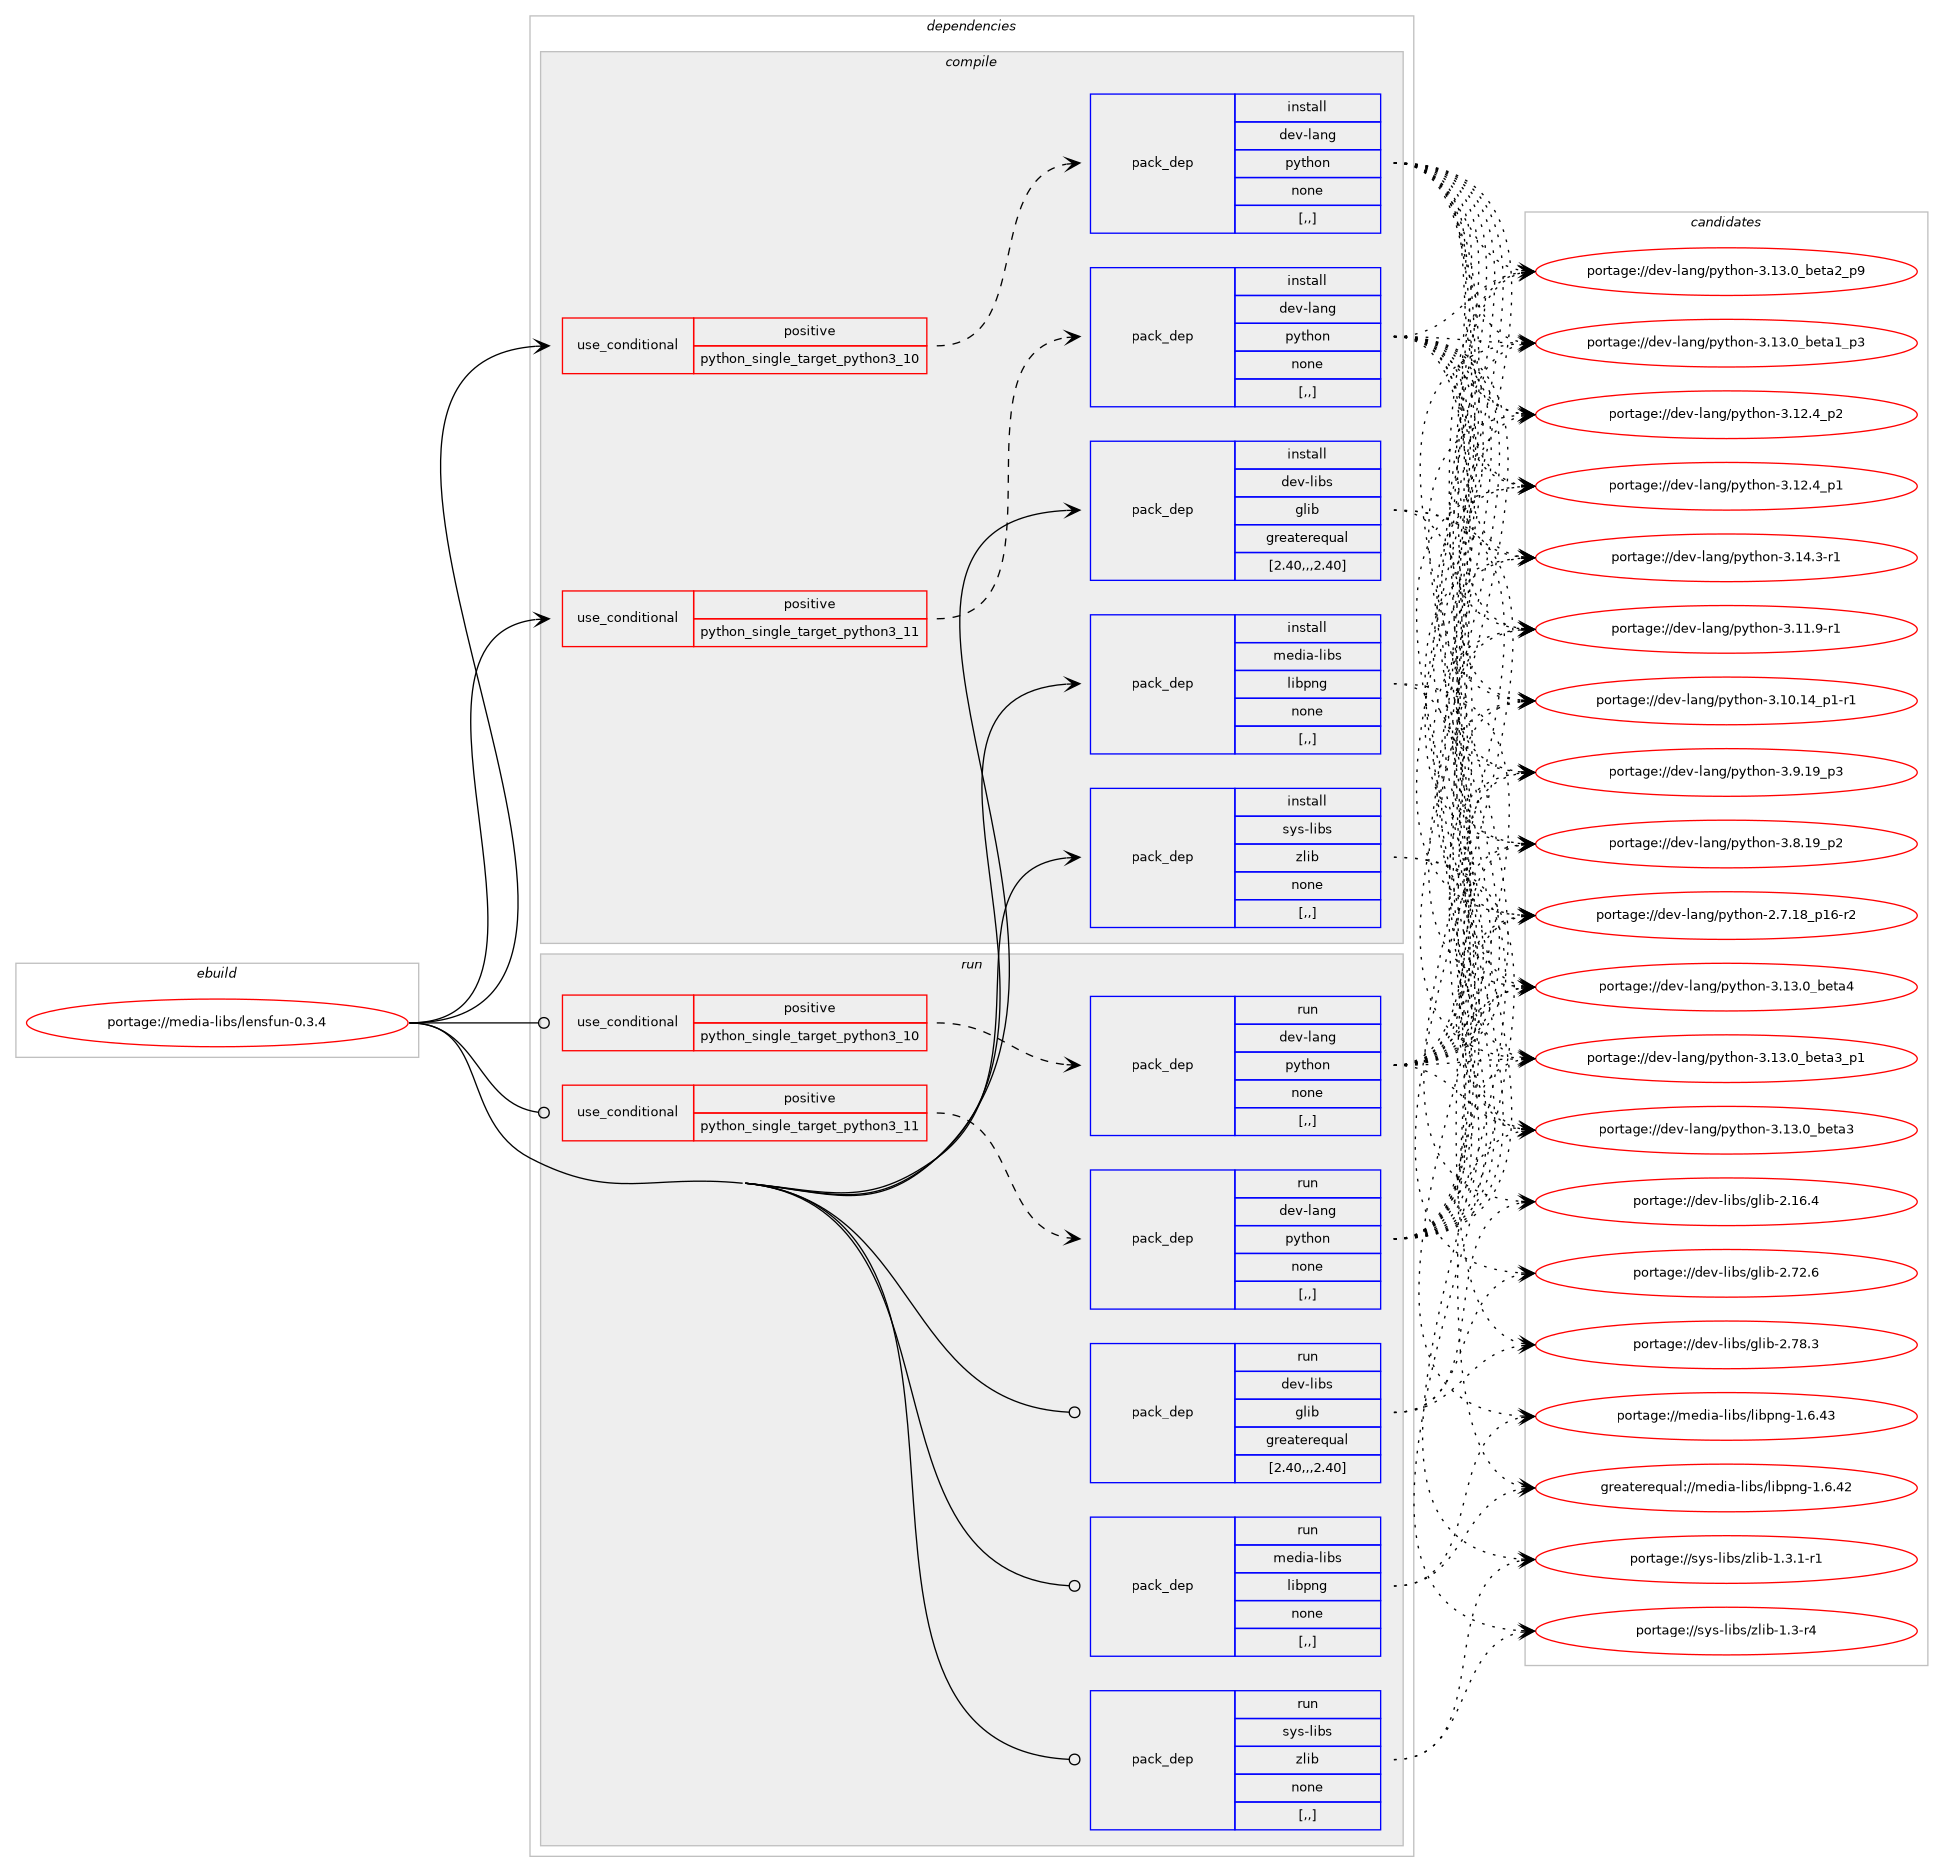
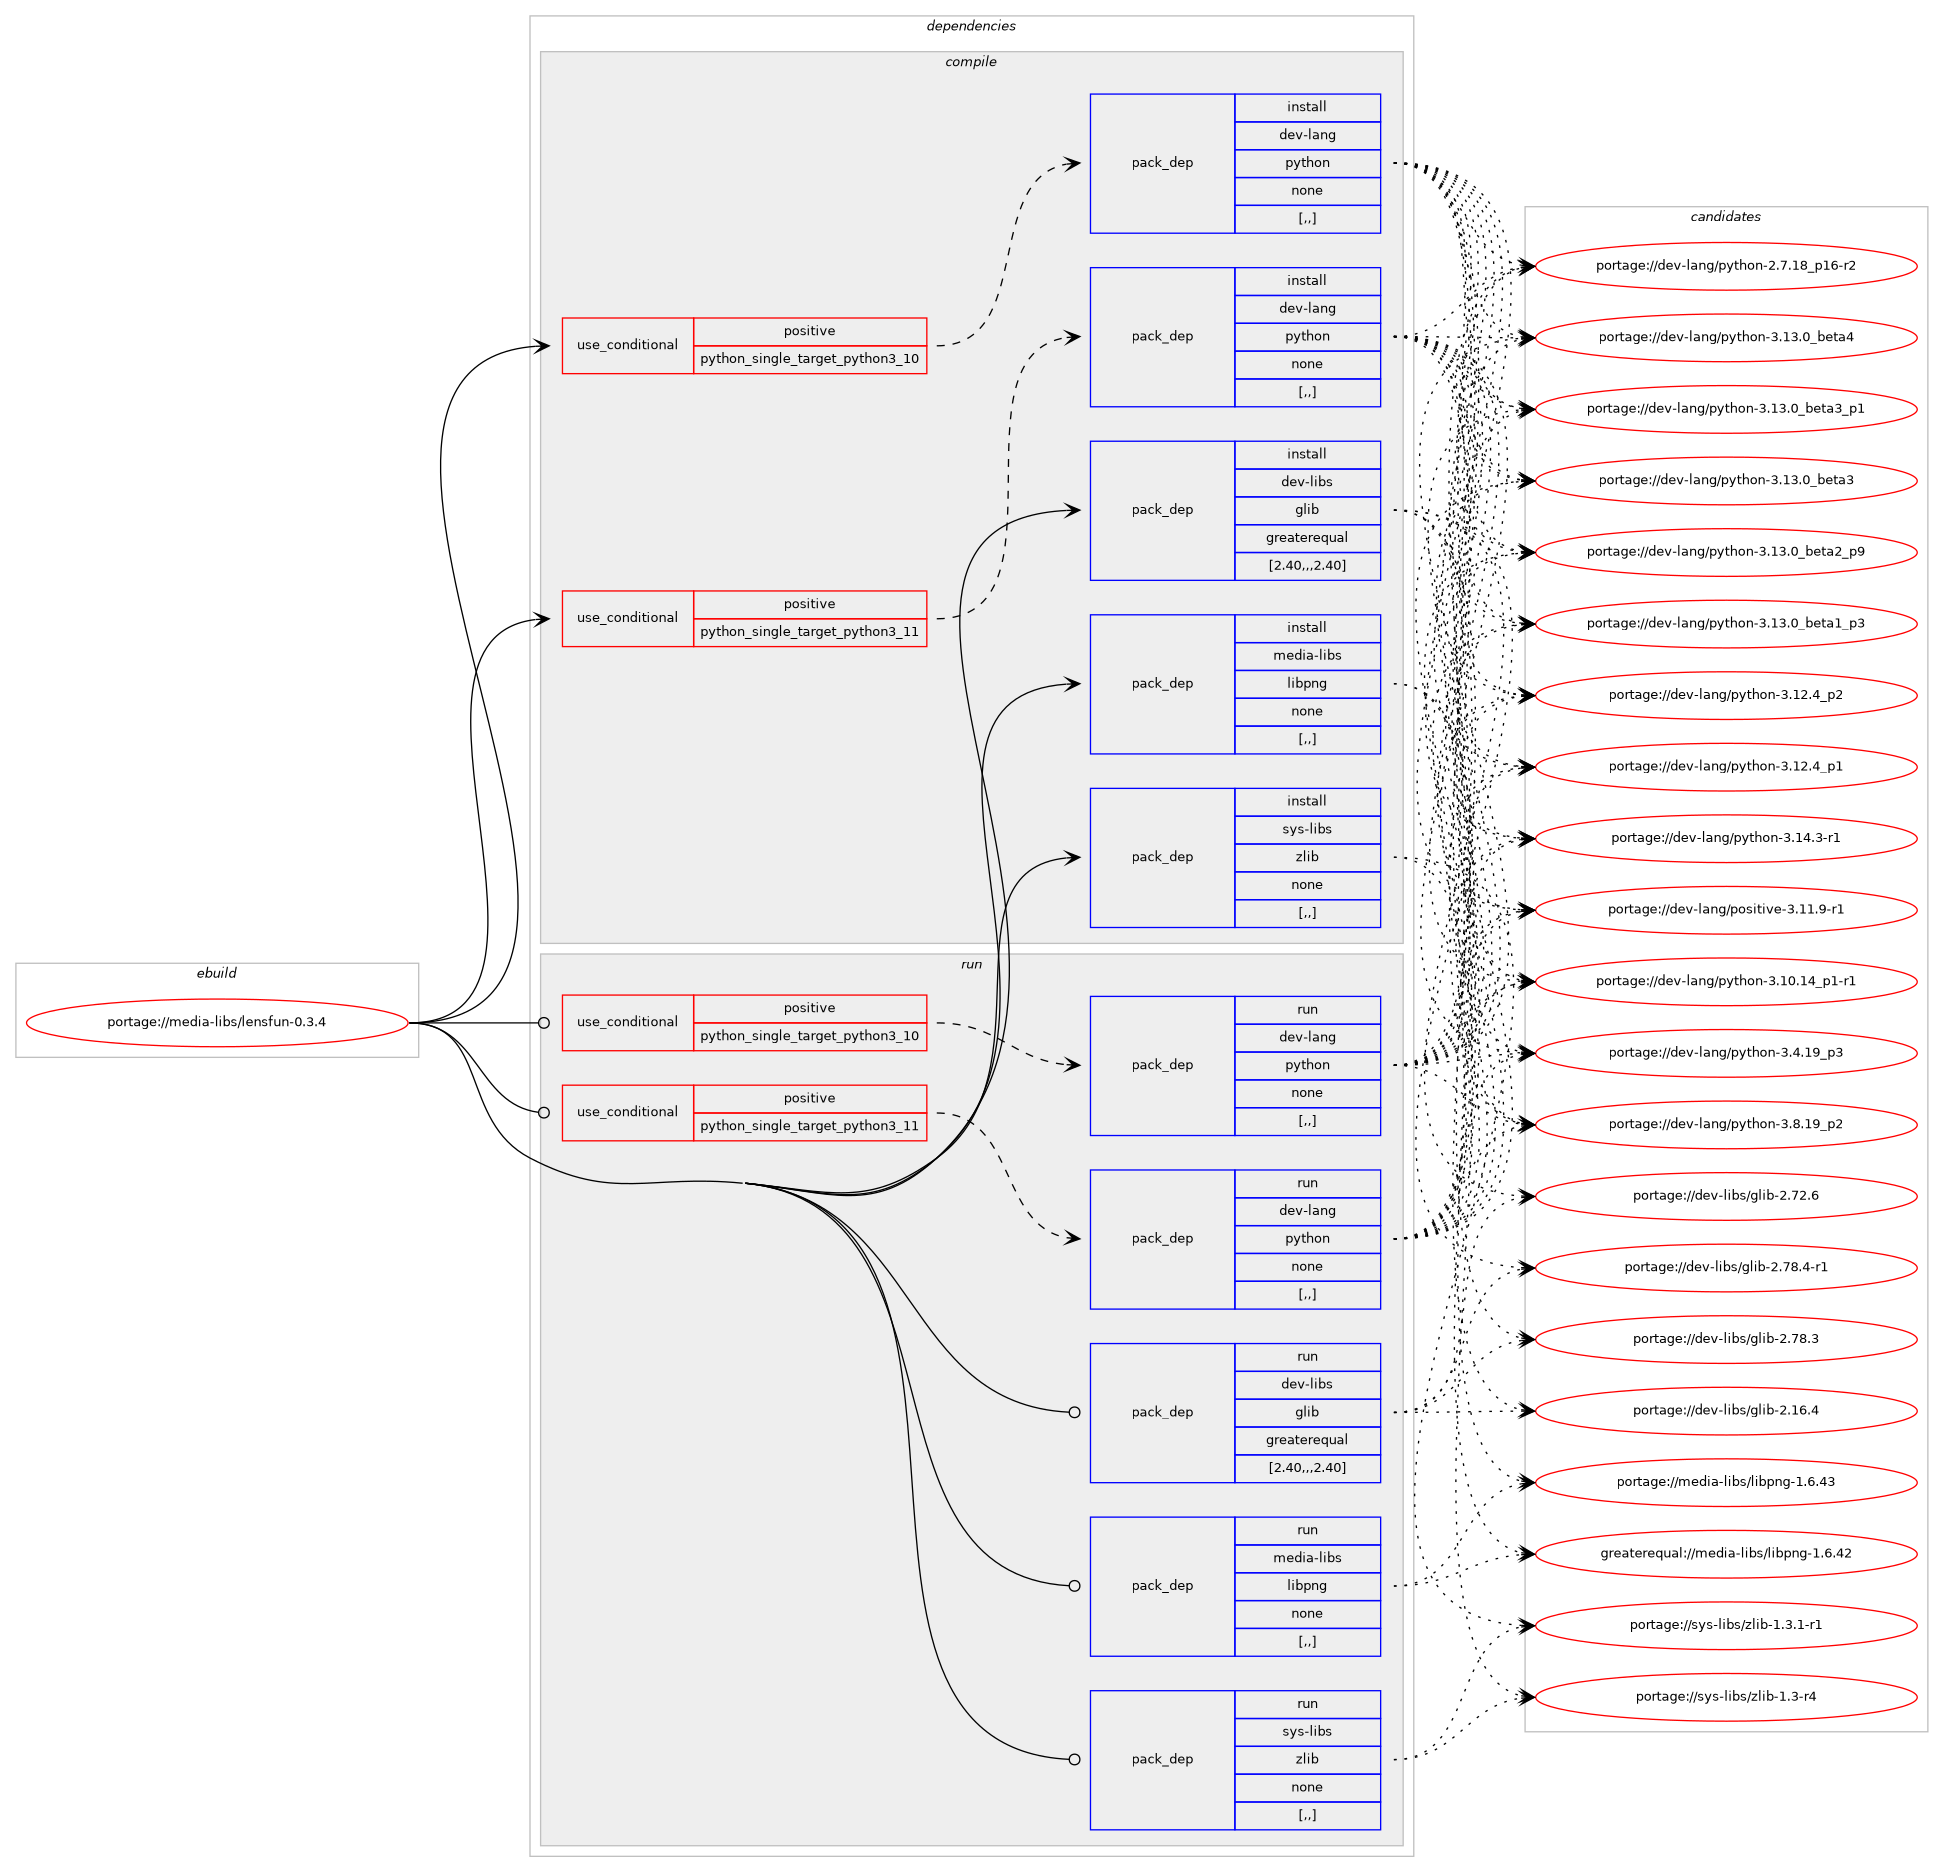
node "portage://dev-lang/python-3.11.9-r1": label "portage://dev-lang/python-3.11.9-r1" -> "portage://dev-lang/positive-3.11.9-r1"
node "portage://dev-lang/python-3.9.19_p3": label "portage://dev-lang/python-3.9.19_p3" -> "portage://dev-lang/python-3.4.19_p3"
node "portage://dev-libs/glib-2.78.4-r1": added
